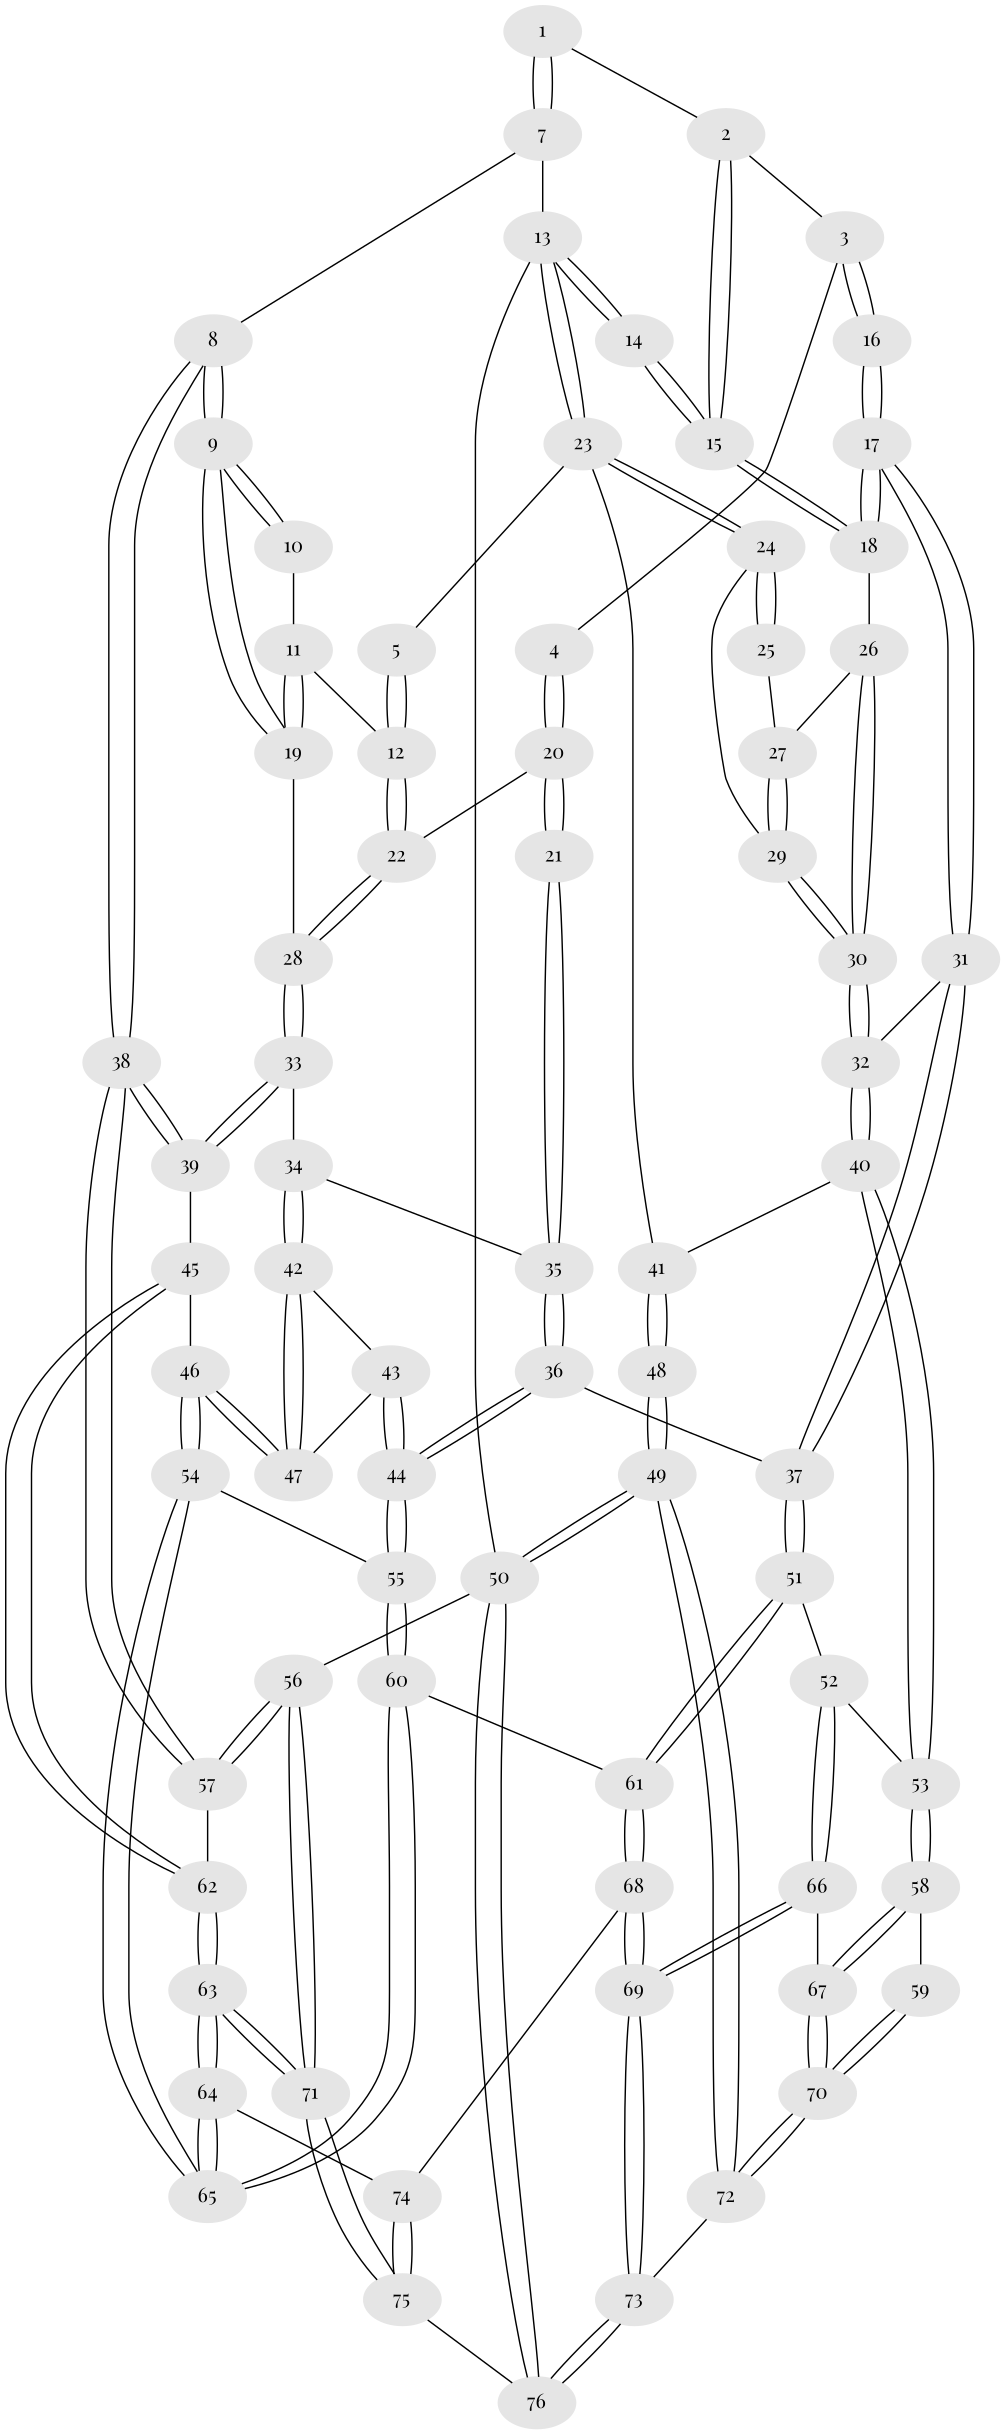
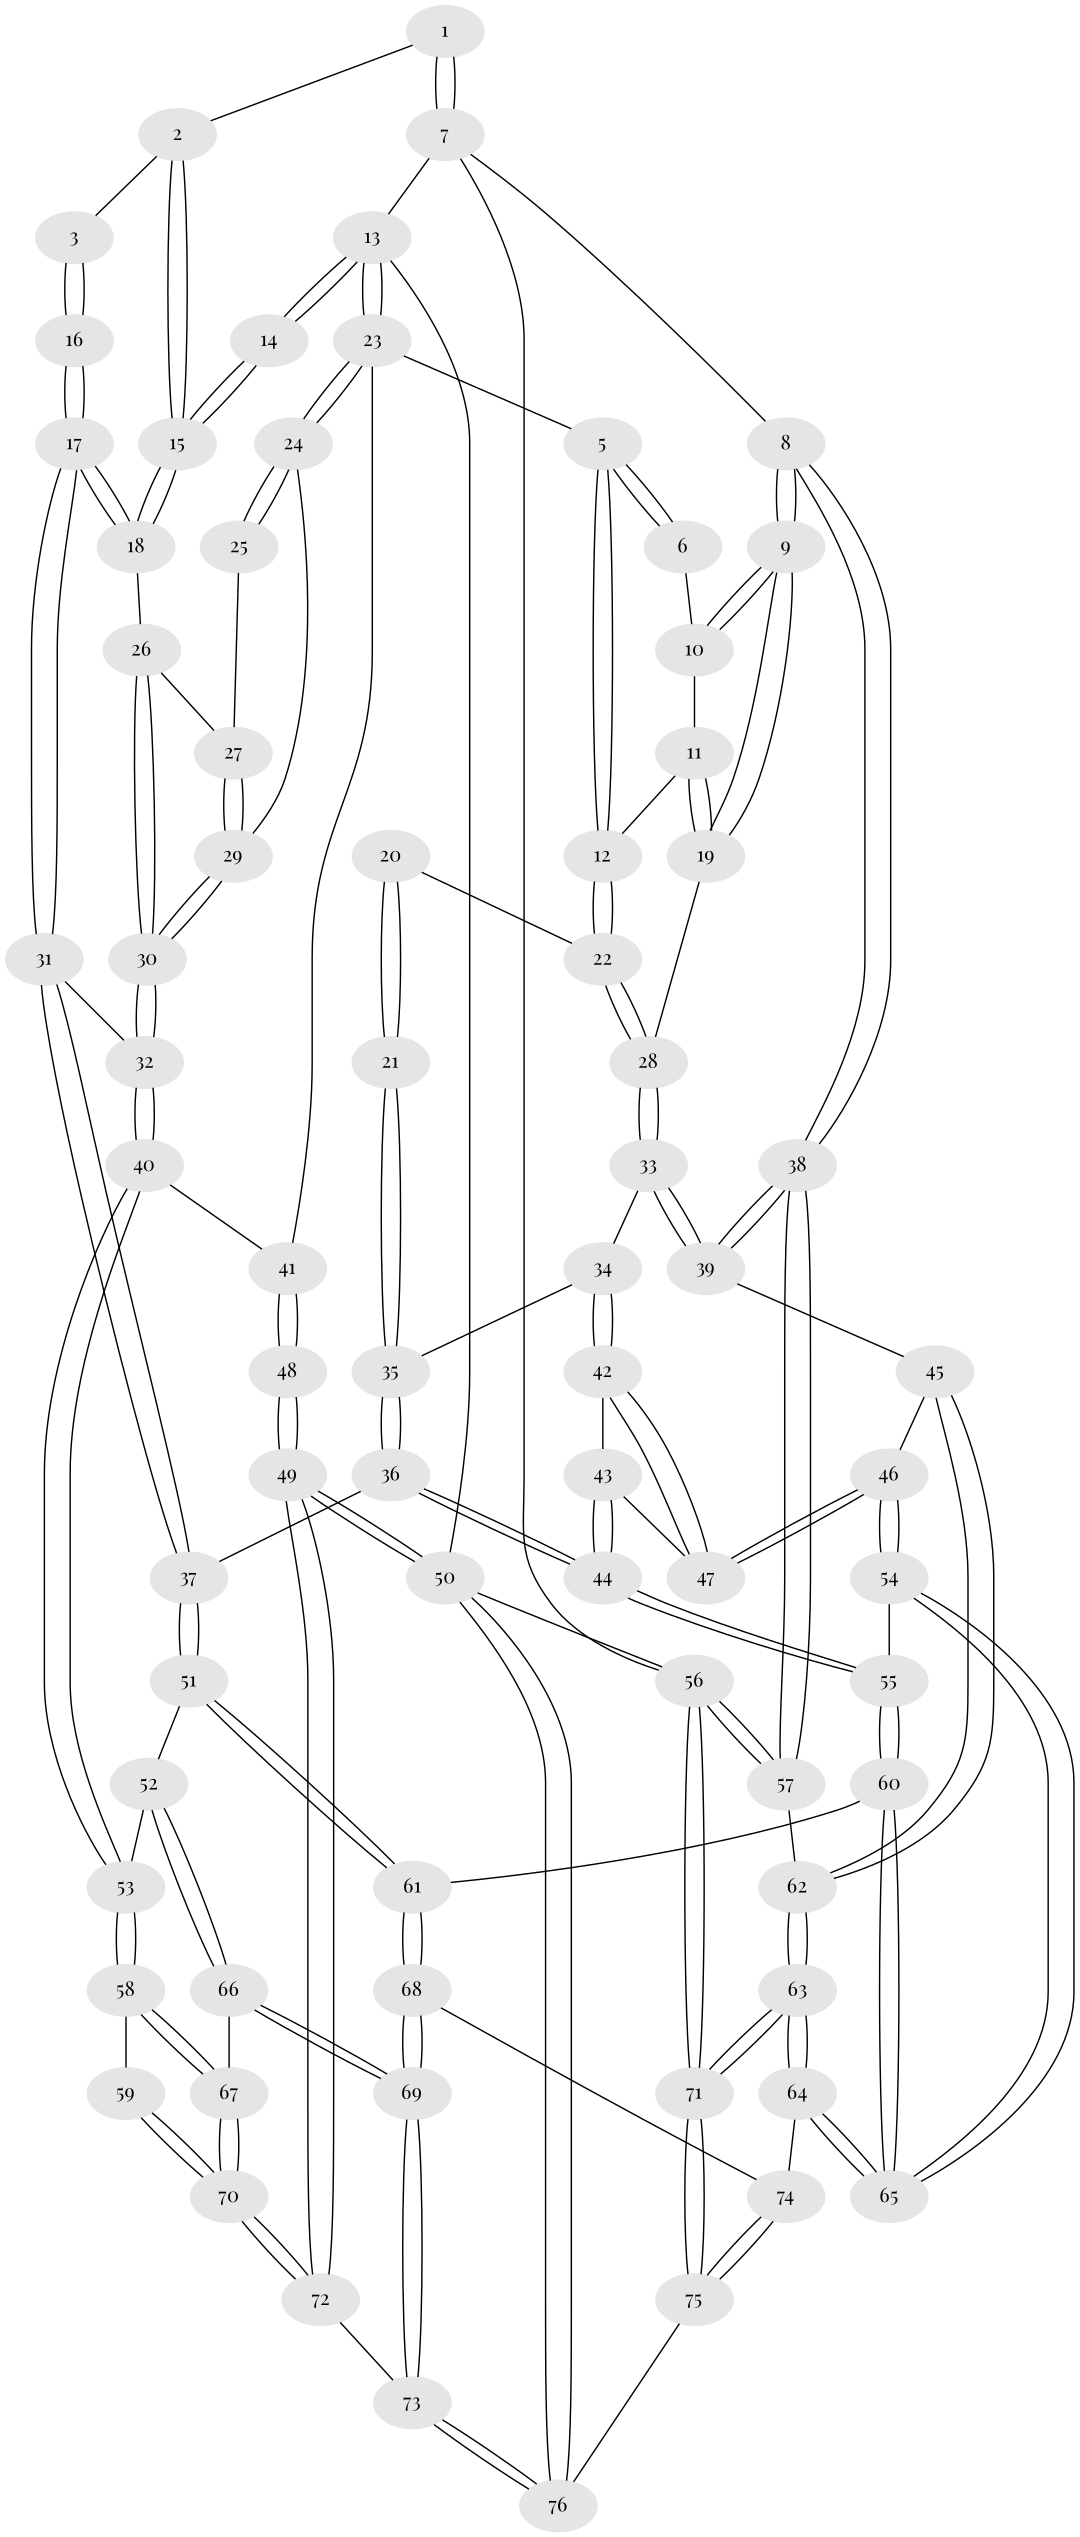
node "6": added
node "4": removed
edge "7" -- "56": added
